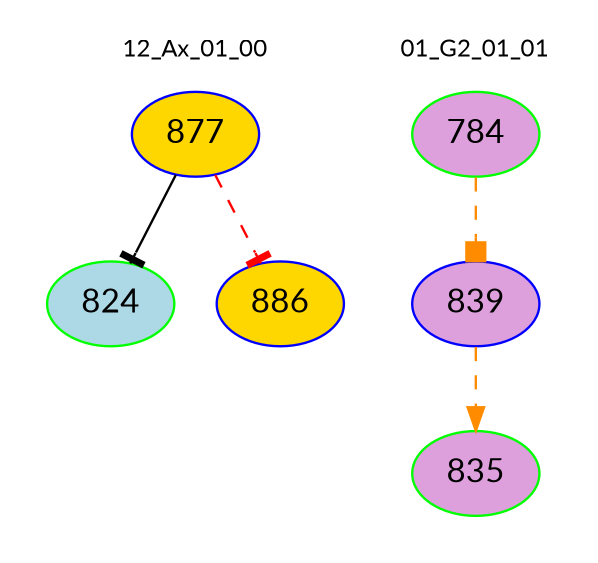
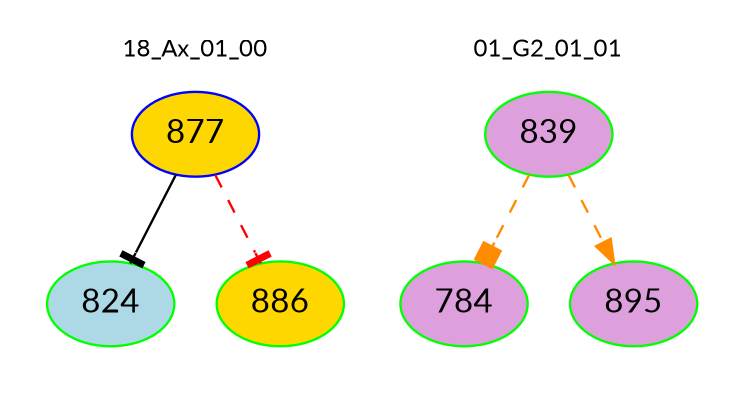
cluster "12_Ax_01_00": label "12_Ax_01_00" -> "18_Ax_01_00"
edge "784" -> "839": reversed
node "886": color blue -> green
node "839": color blue -> green
node "835": label "835" -> "895"
